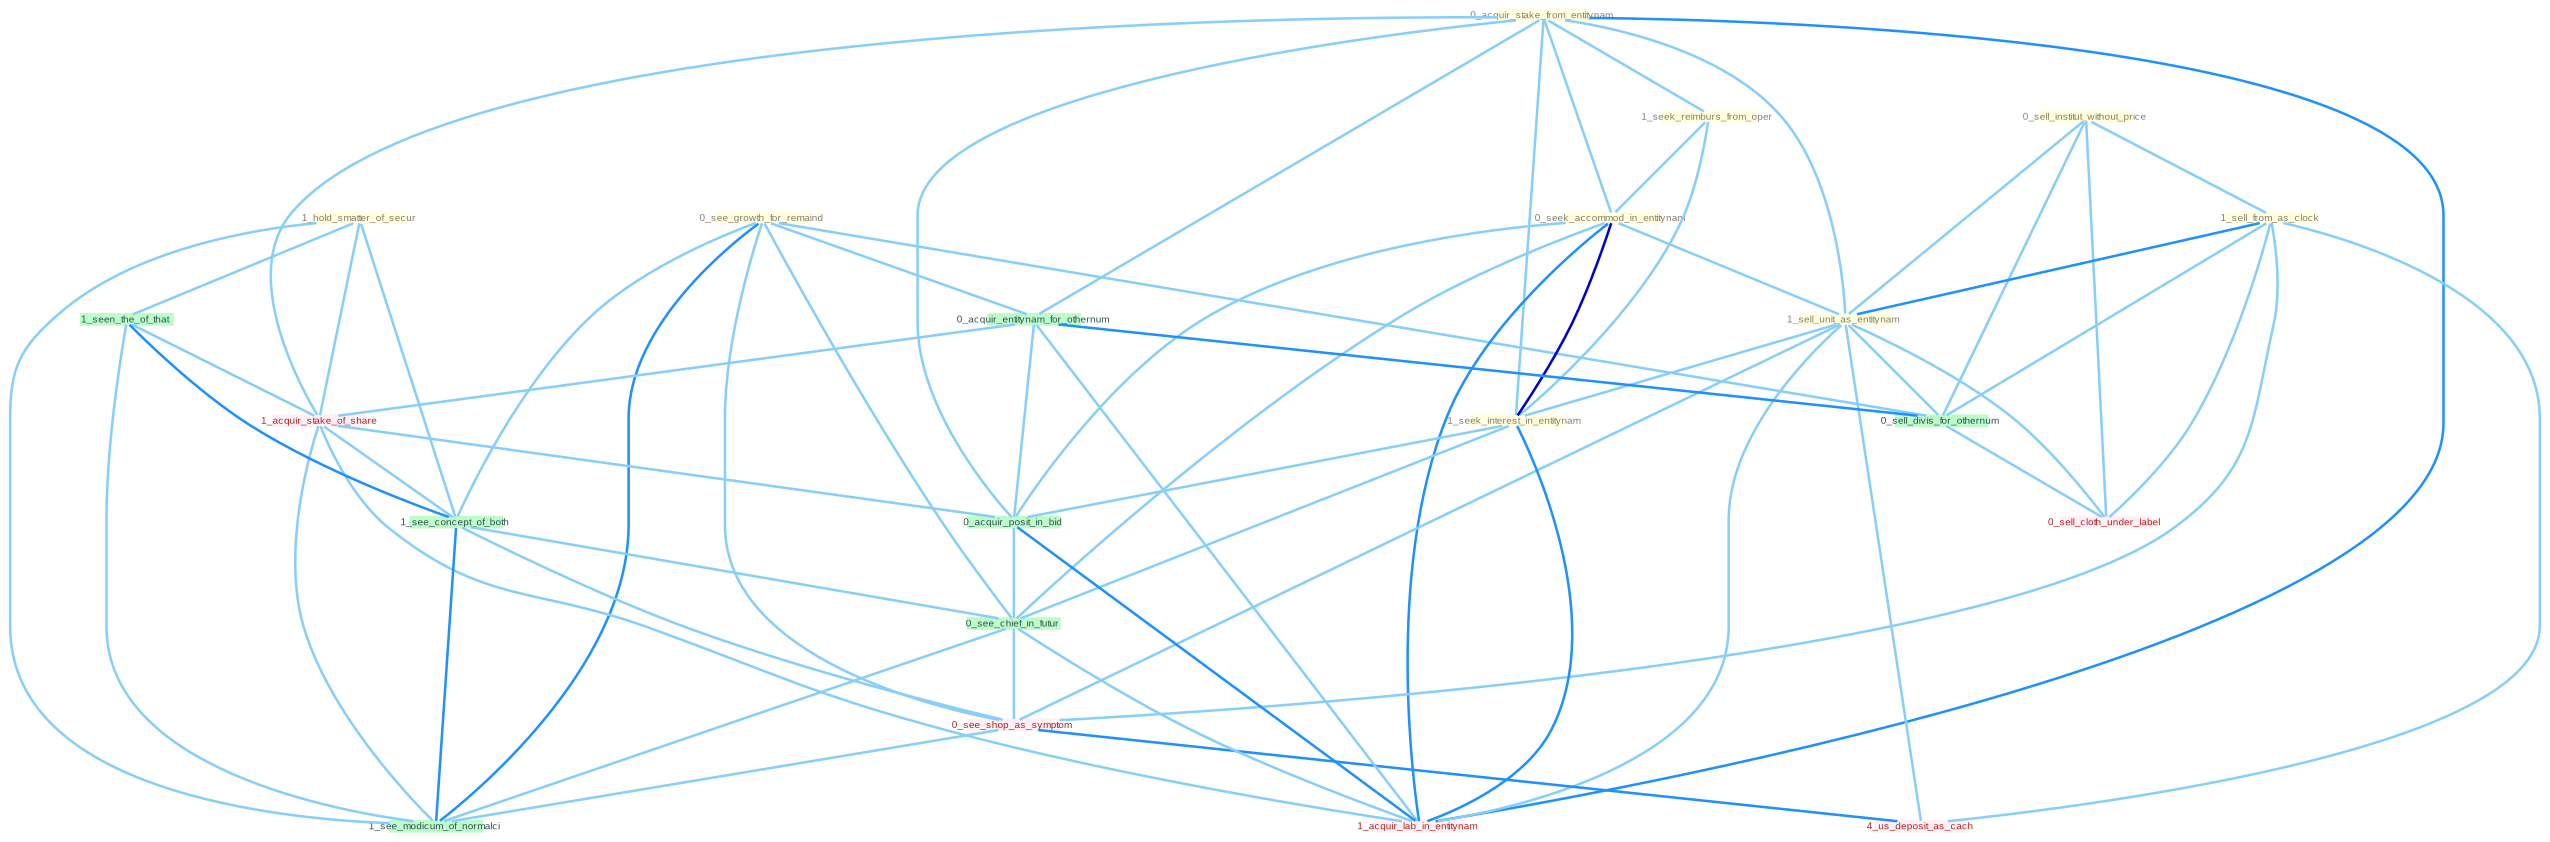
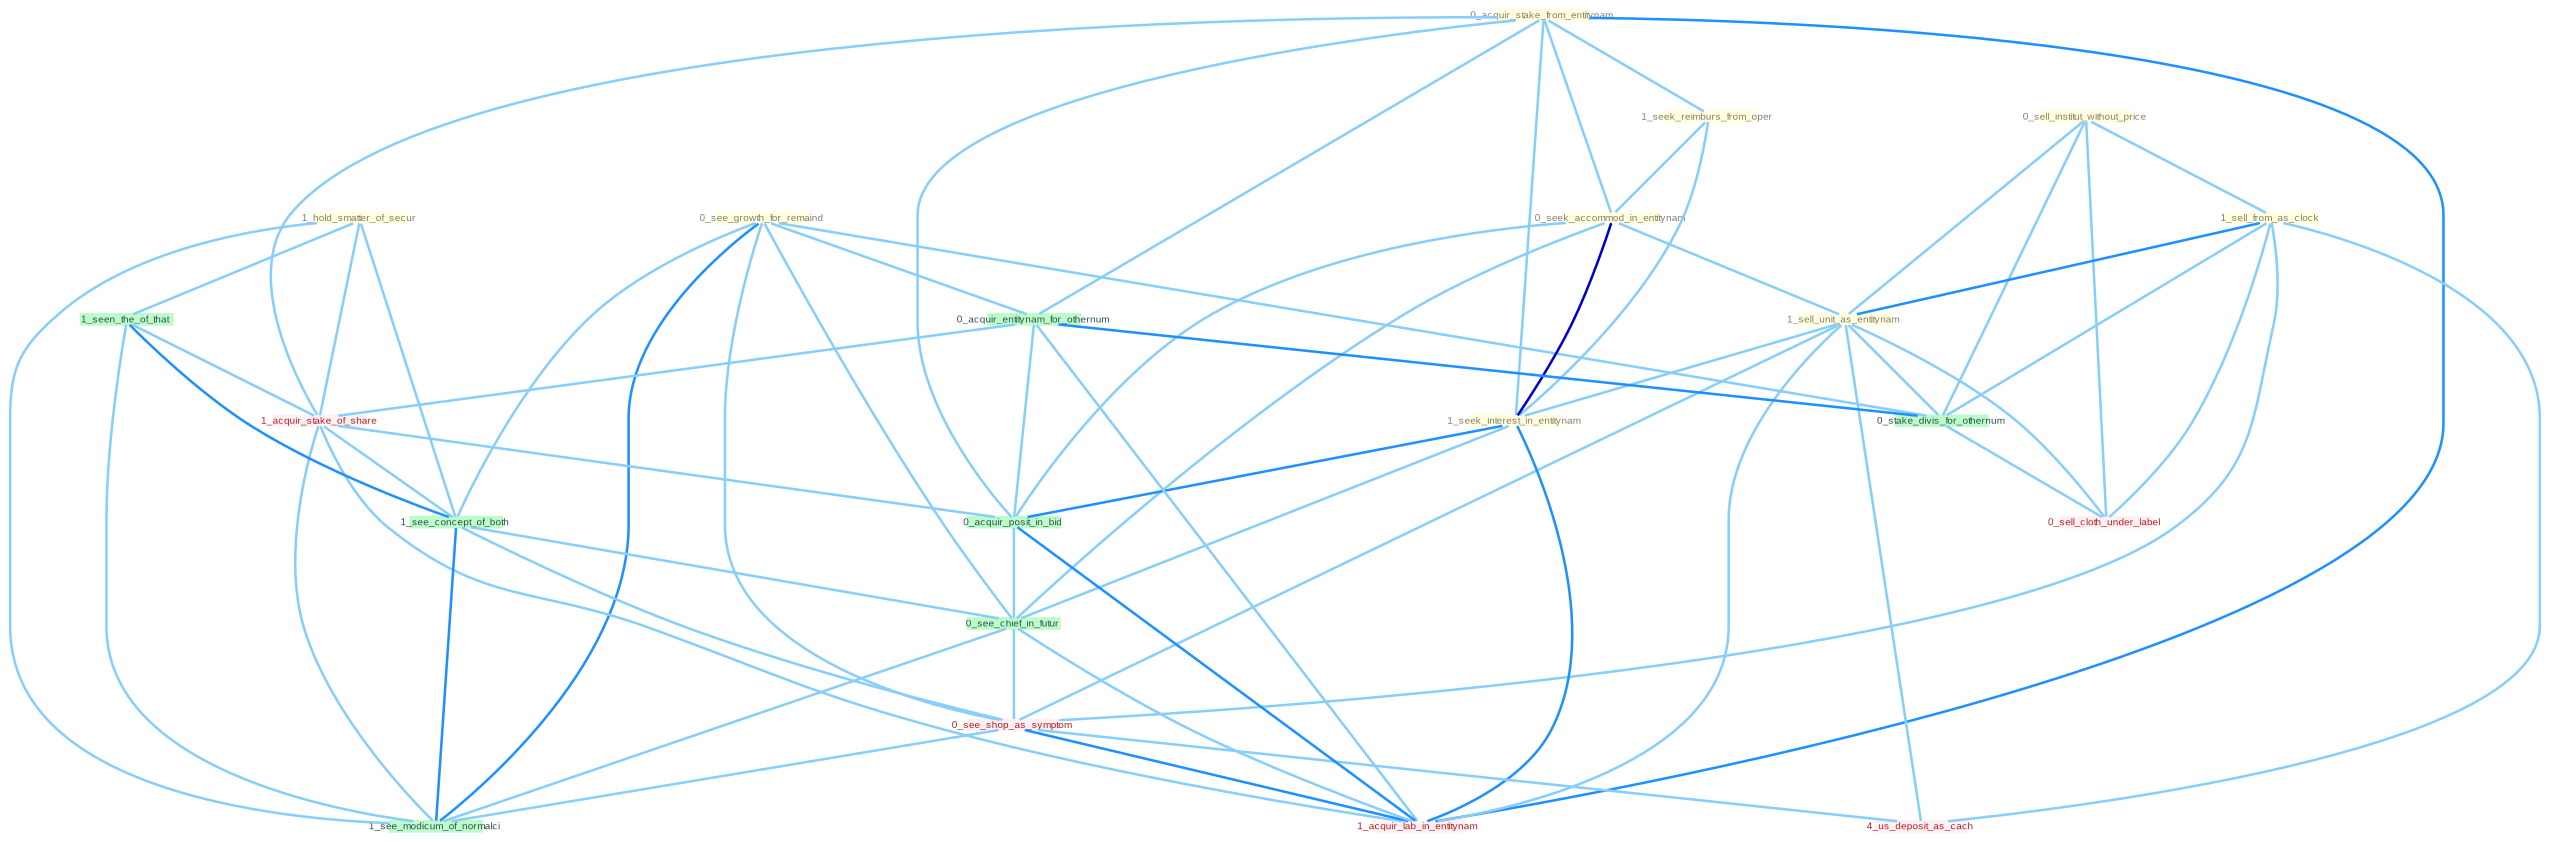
edge "0_acquir_stake_from_entitynam" -- "1_sell_unit_as_entitynam": removed
node "0_sell_divis_for_othernum": label "0_sell_divis_for_othernum" -> "0_stake_divis_for_othernum"
edge "1_seek_interest_in_entitynam" -- "0_acquir_posit_in_bid": color #87cefa -> #1e90ff
edge "0_seek_accommod_in_entitynam" -- "1_acquir_lab_in_entitynam": now "0_see_shop_as_symptom" -- "1_acquir_lab_in_entitynam"
edge "0_see_shop_as_symptom" -- "4_us_deposit_as_cach": color #1e90ff -> #87cefa
